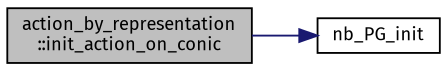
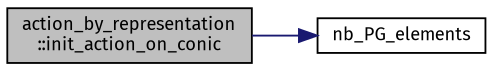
node "nb_PG_init": label "nb_PG_init" -> "nb_PG_elements"
